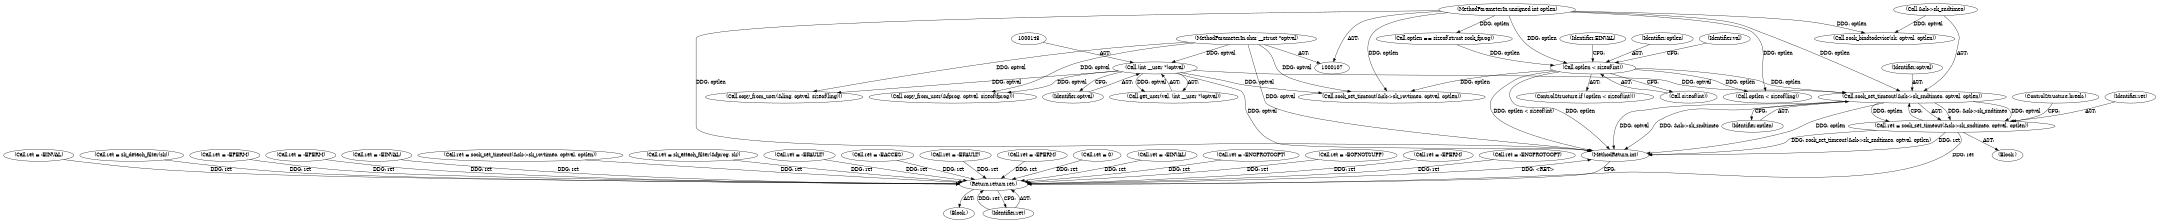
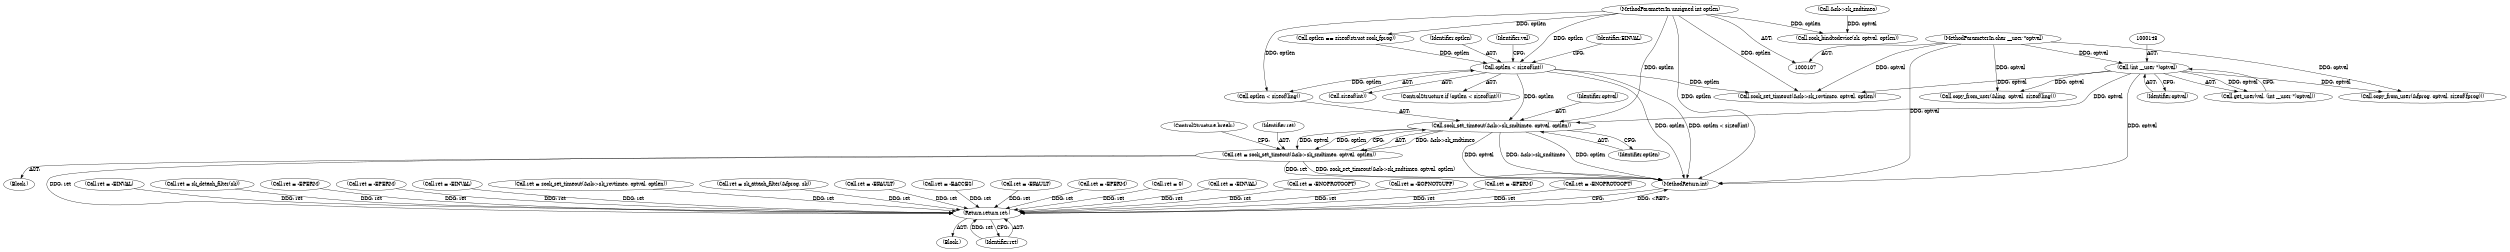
node "(MethodParameterIn,char __struct *optval)": label "(MethodParameterIn,char __struct *optval)" -> "(MethodParameterIn,char __user *optval)"
edge "(Call,&sk->sk_sndtimeo)" -> "(Call,sock_set_timeout(&sk->sk_sndtimeo, optval, optlen))": now "(Call,optlen < sizeof(ling))" -> "(Call,sock_set_timeout(&sk->sk_sndtimeo, optval, optlen))"
edge "(Call,get_user(val, (int __user *)optval))" -> "(Call,(int __user *)optval)": label "AST: " -> "CFG: "
edge "(Call,optlen < sizeof(int))" -> "(Call,sizeof(int))": label "CFG: " -> "AST: "
